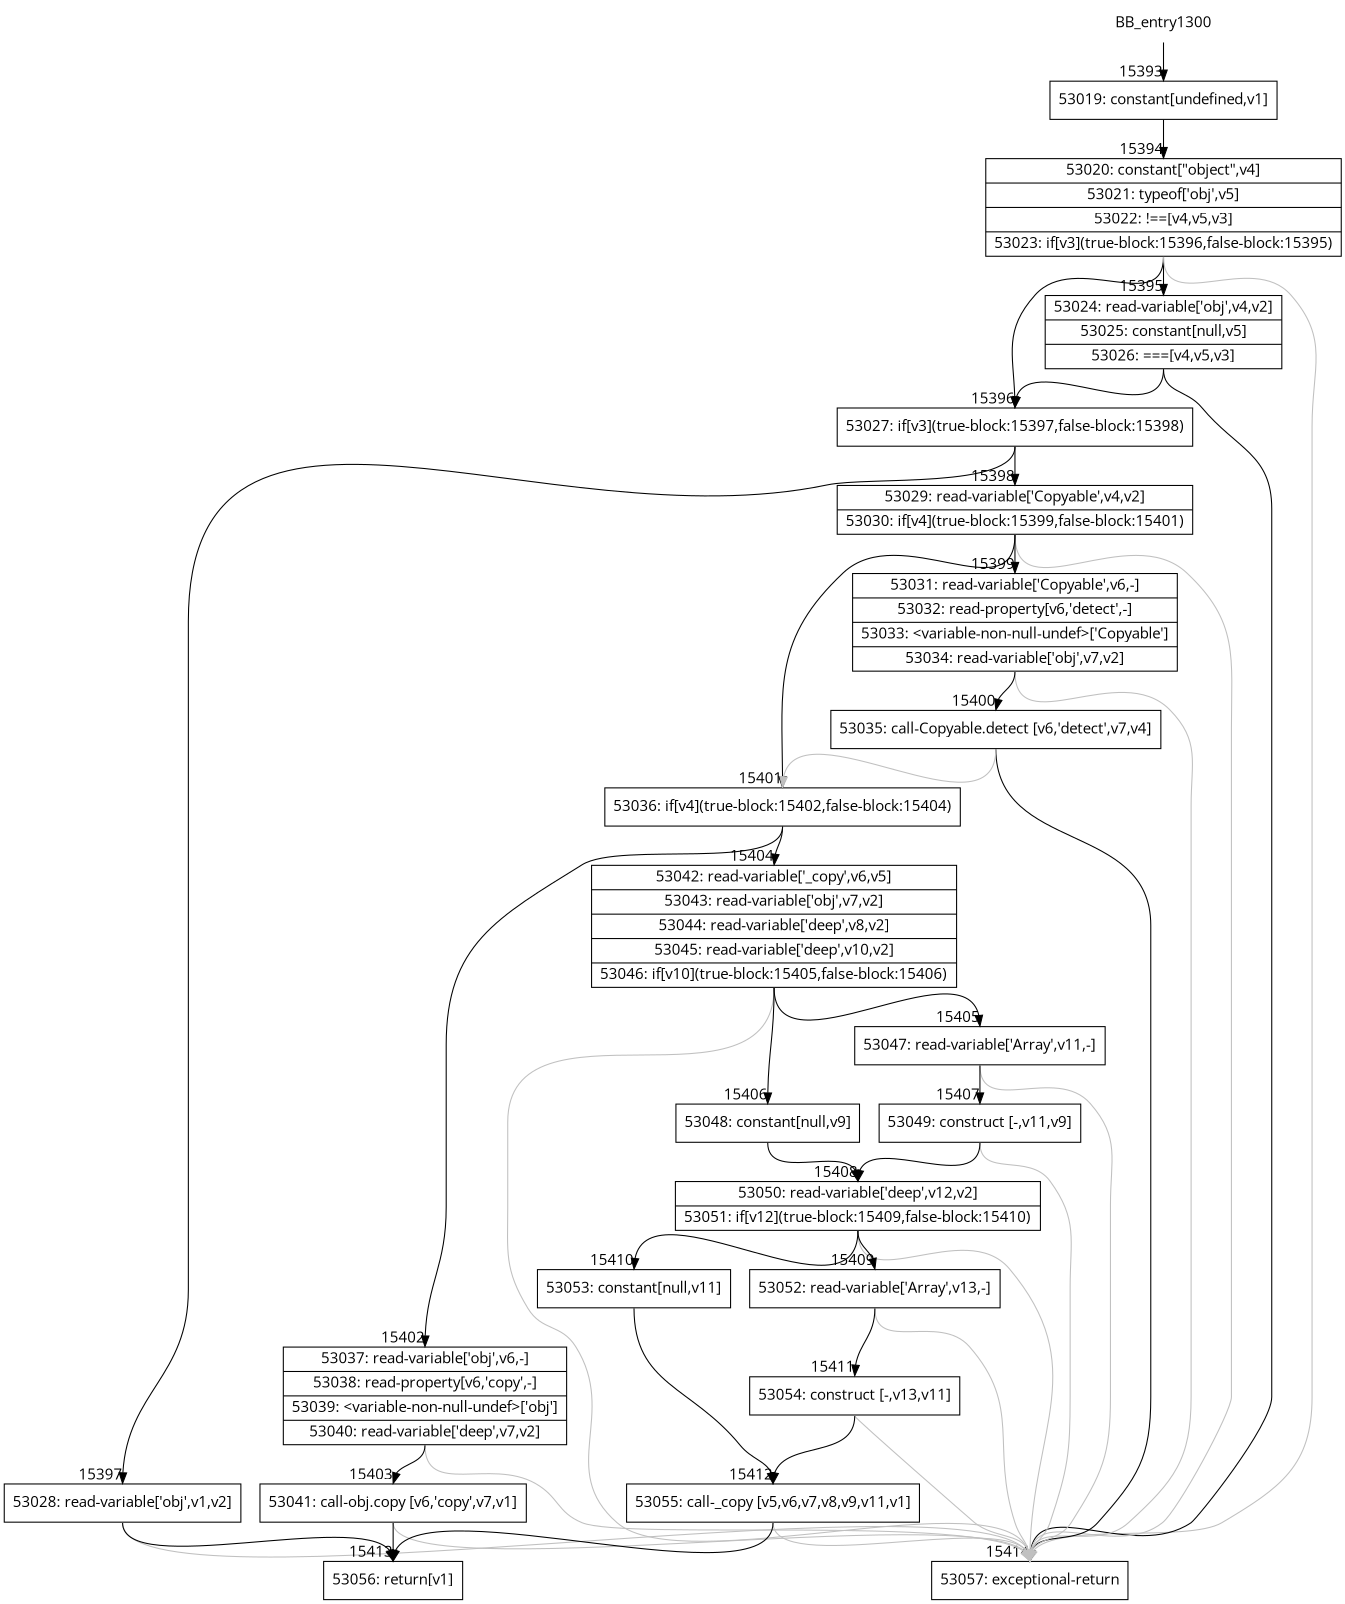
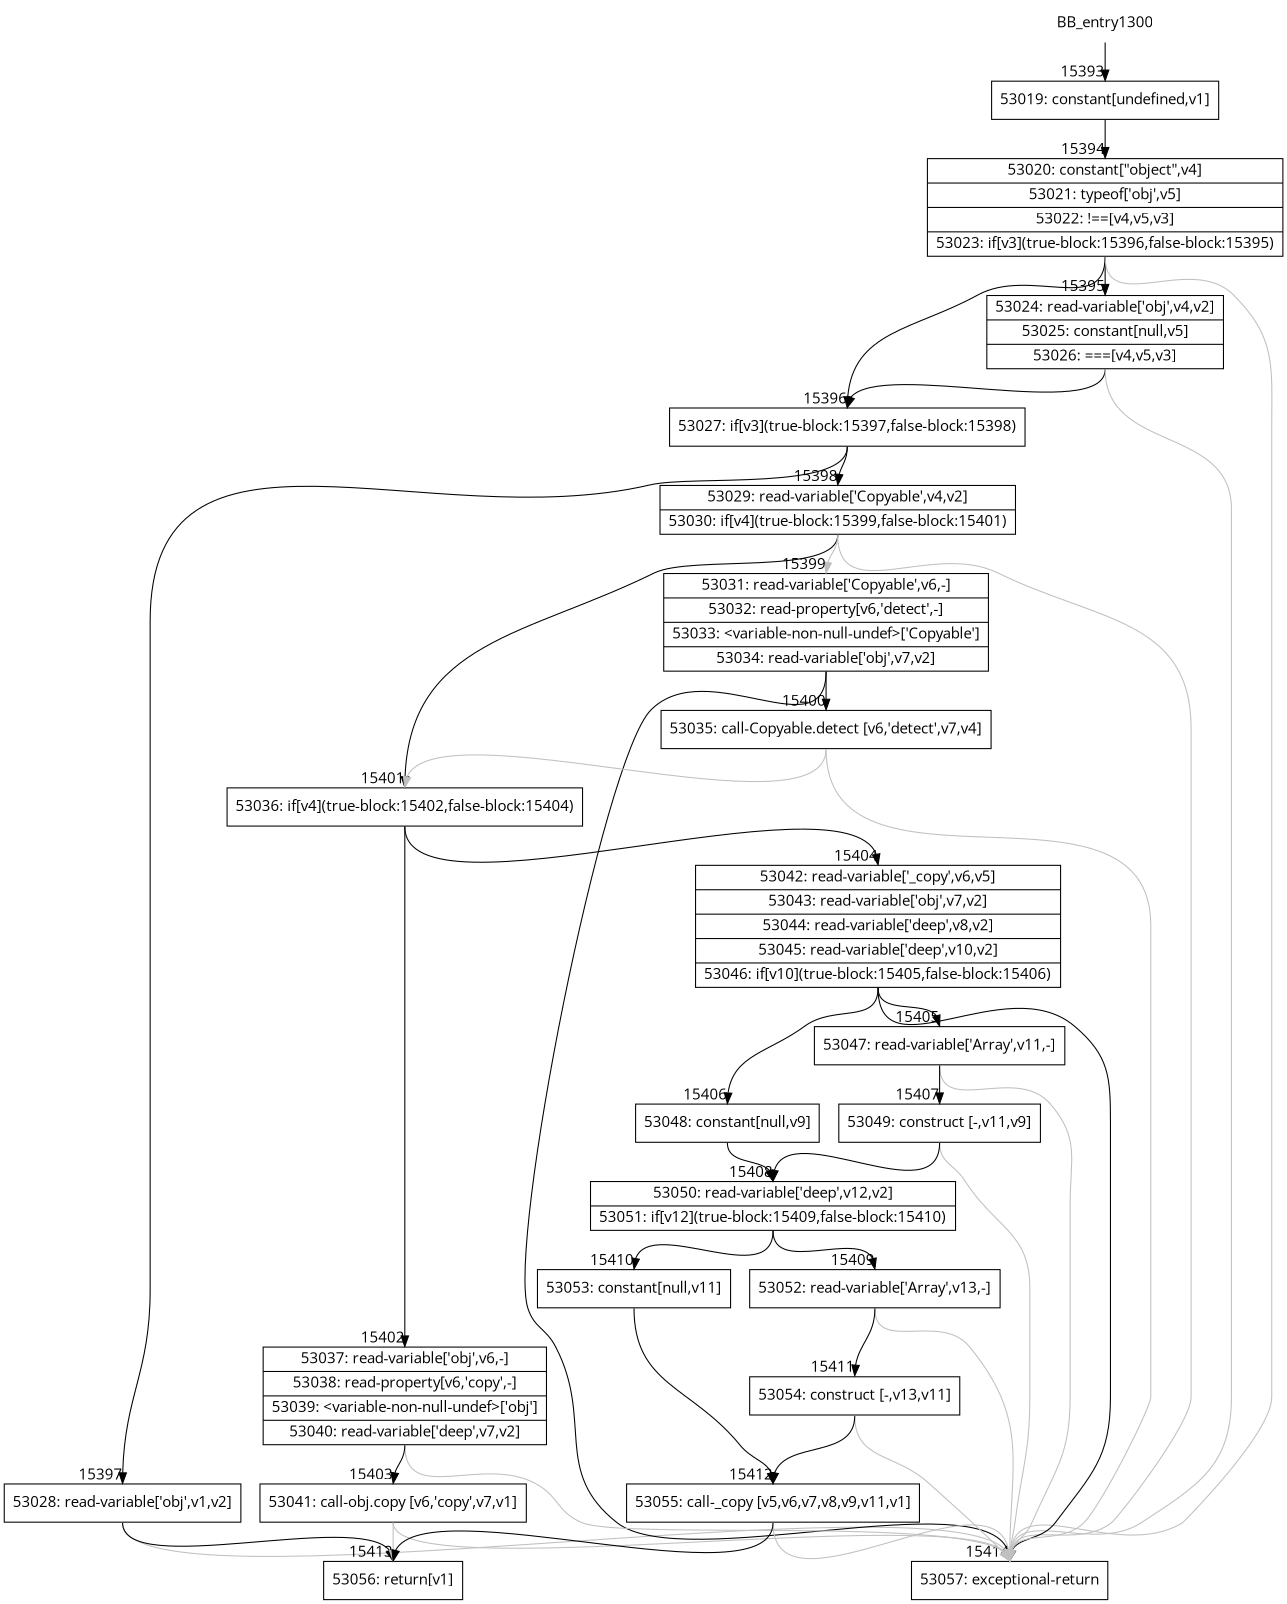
edge "53029: read-variable['Copyable',v4,v2]" -> "53031: read-variable['Copyable',v6,-]": color black -> gray
edge "53024: read-variable['obj',v4,v2]" -> "53057: exceptional-return": color black -> gray
edge "53031: read-variable['Copyable',v6,-]" -> "53057: exceptional-return": color gray -> black
edge "53035: call-Copyable.detect [v6,'detect',v7,v4]" -> "53057: exceptional-return": color black -> gray
edge "53050: read-variable['deep',v12,v2]" -> "53057: exceptional-return": removed
edge "53042: read-variable['_copy',v6,v5]" -> "53057: exceptional-return": color gray -> black
edge "53041: call-obj.copy [v6,'copy',v7,v1]" -> "53056: return[v1]": color black -> gray
